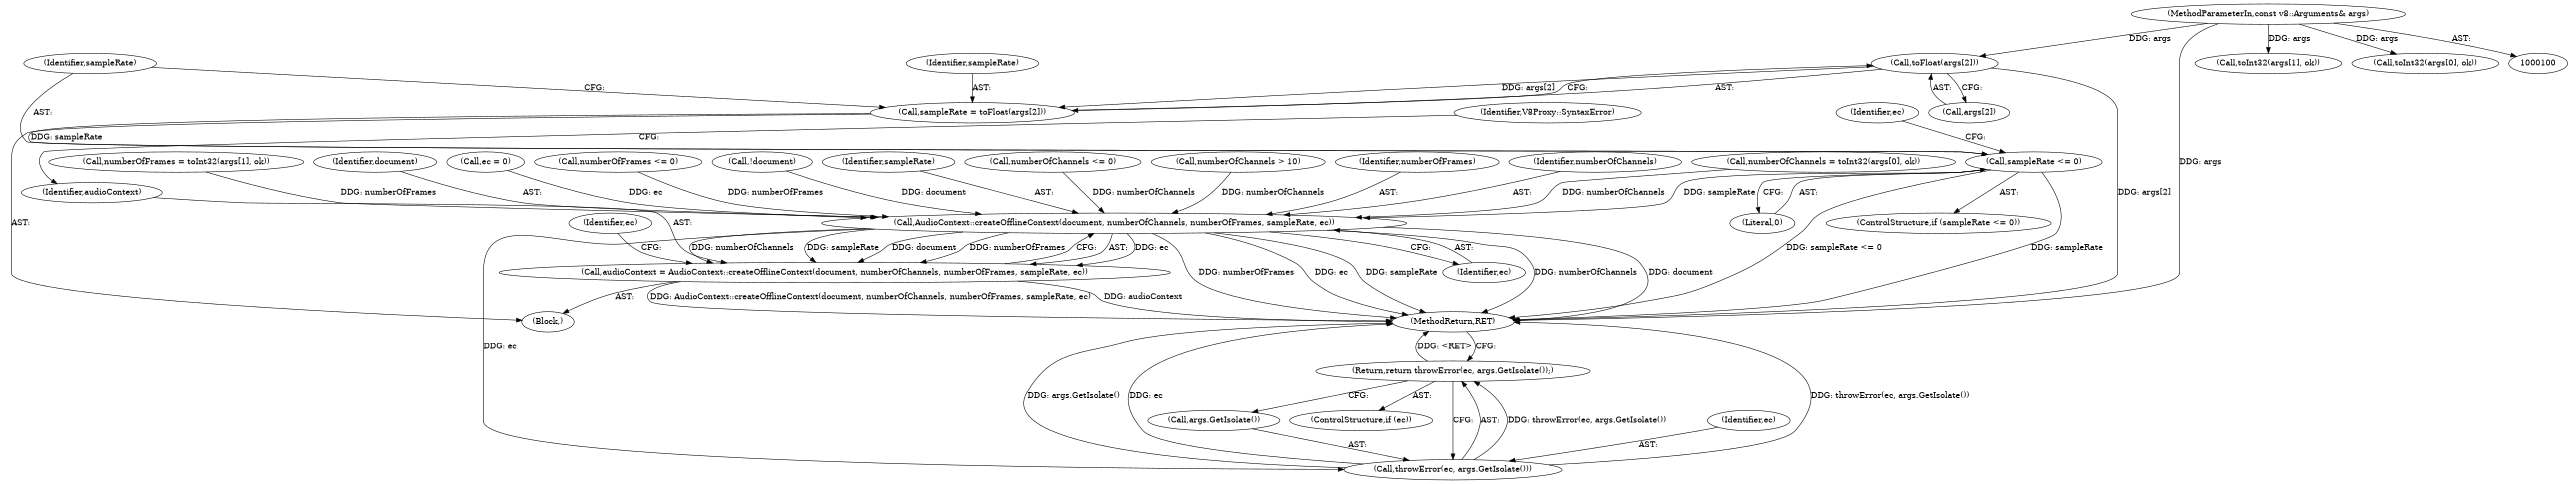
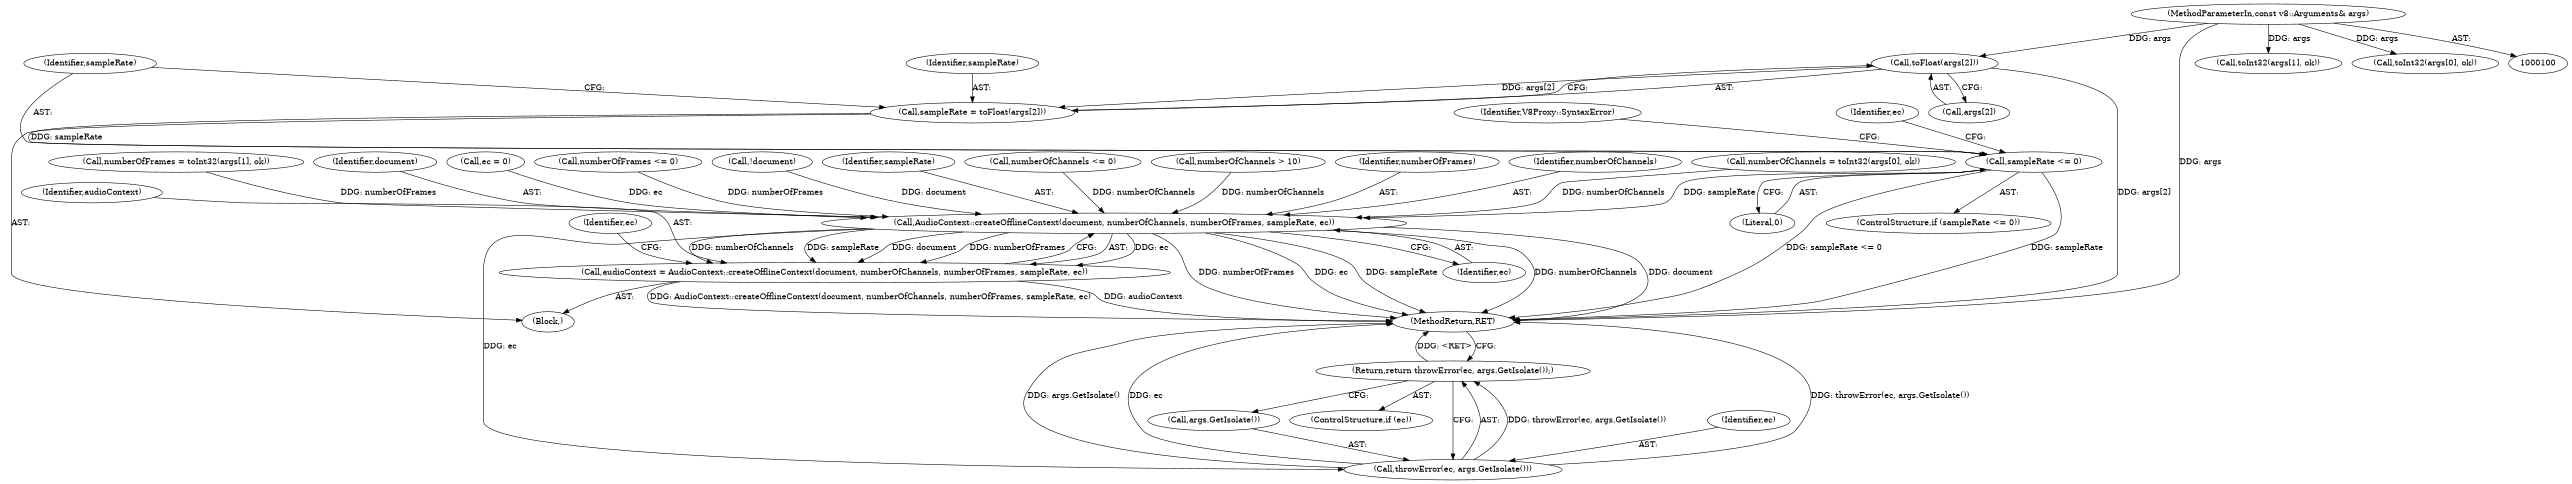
edge "(Identifier,V8Proxy::SyntaxError)" -> "(Identifier,audioContext)": now "(Identifier,V8Proxy::SyntaxError)" -> "(Call,sampleRate <= 0)"
